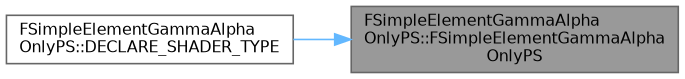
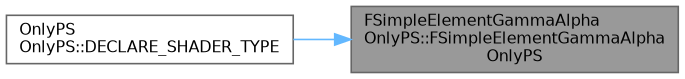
node "FSimpleElementGammaAlpha OnlyPS::DECLARE_SHADER_TYPE": label "FSimpleElementGammaAlpha OnlyPS::DECLARE_SHADER_TYPE" -> "OnlyPS OnlyPS::DECLARE_SHADER_TYPE"
